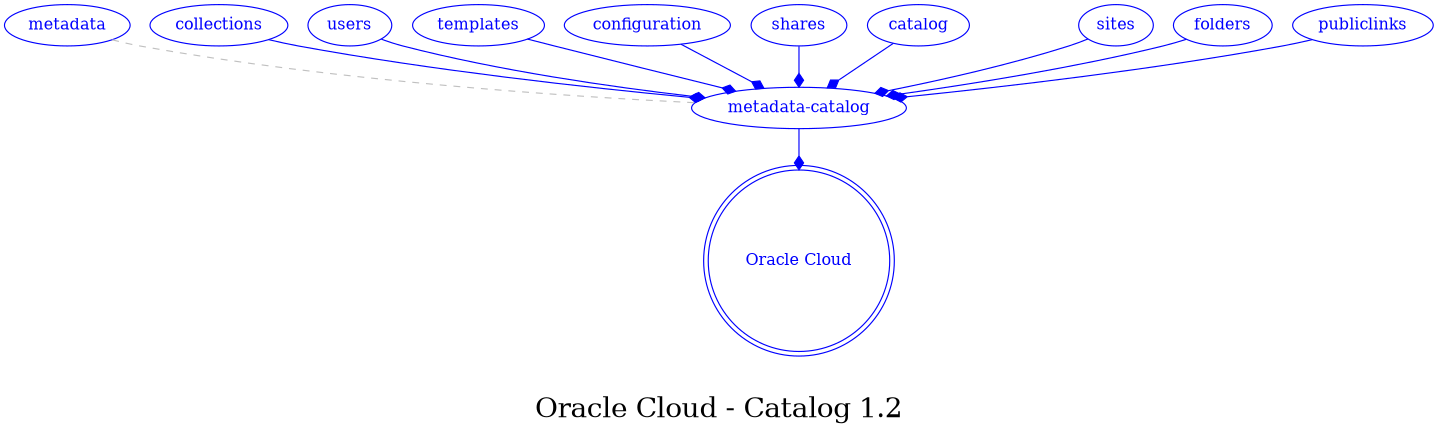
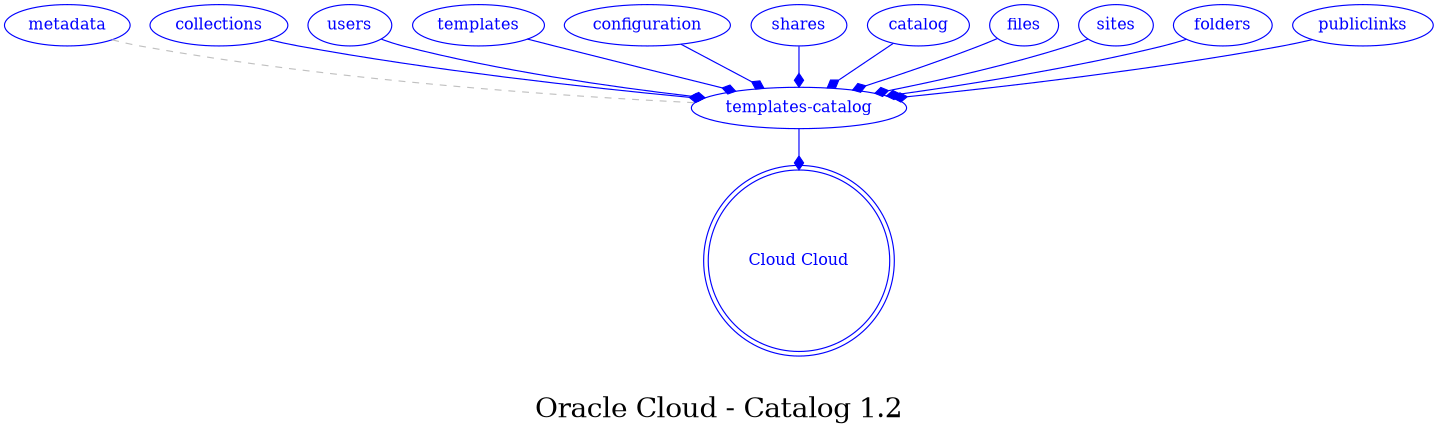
node "files": added
node "metadata-catalog": label "metadata-catalog" -> "templates-catalog"
node "Oracle Cloud": label "Oracle Cloud" -> "Cloud Cloud"
